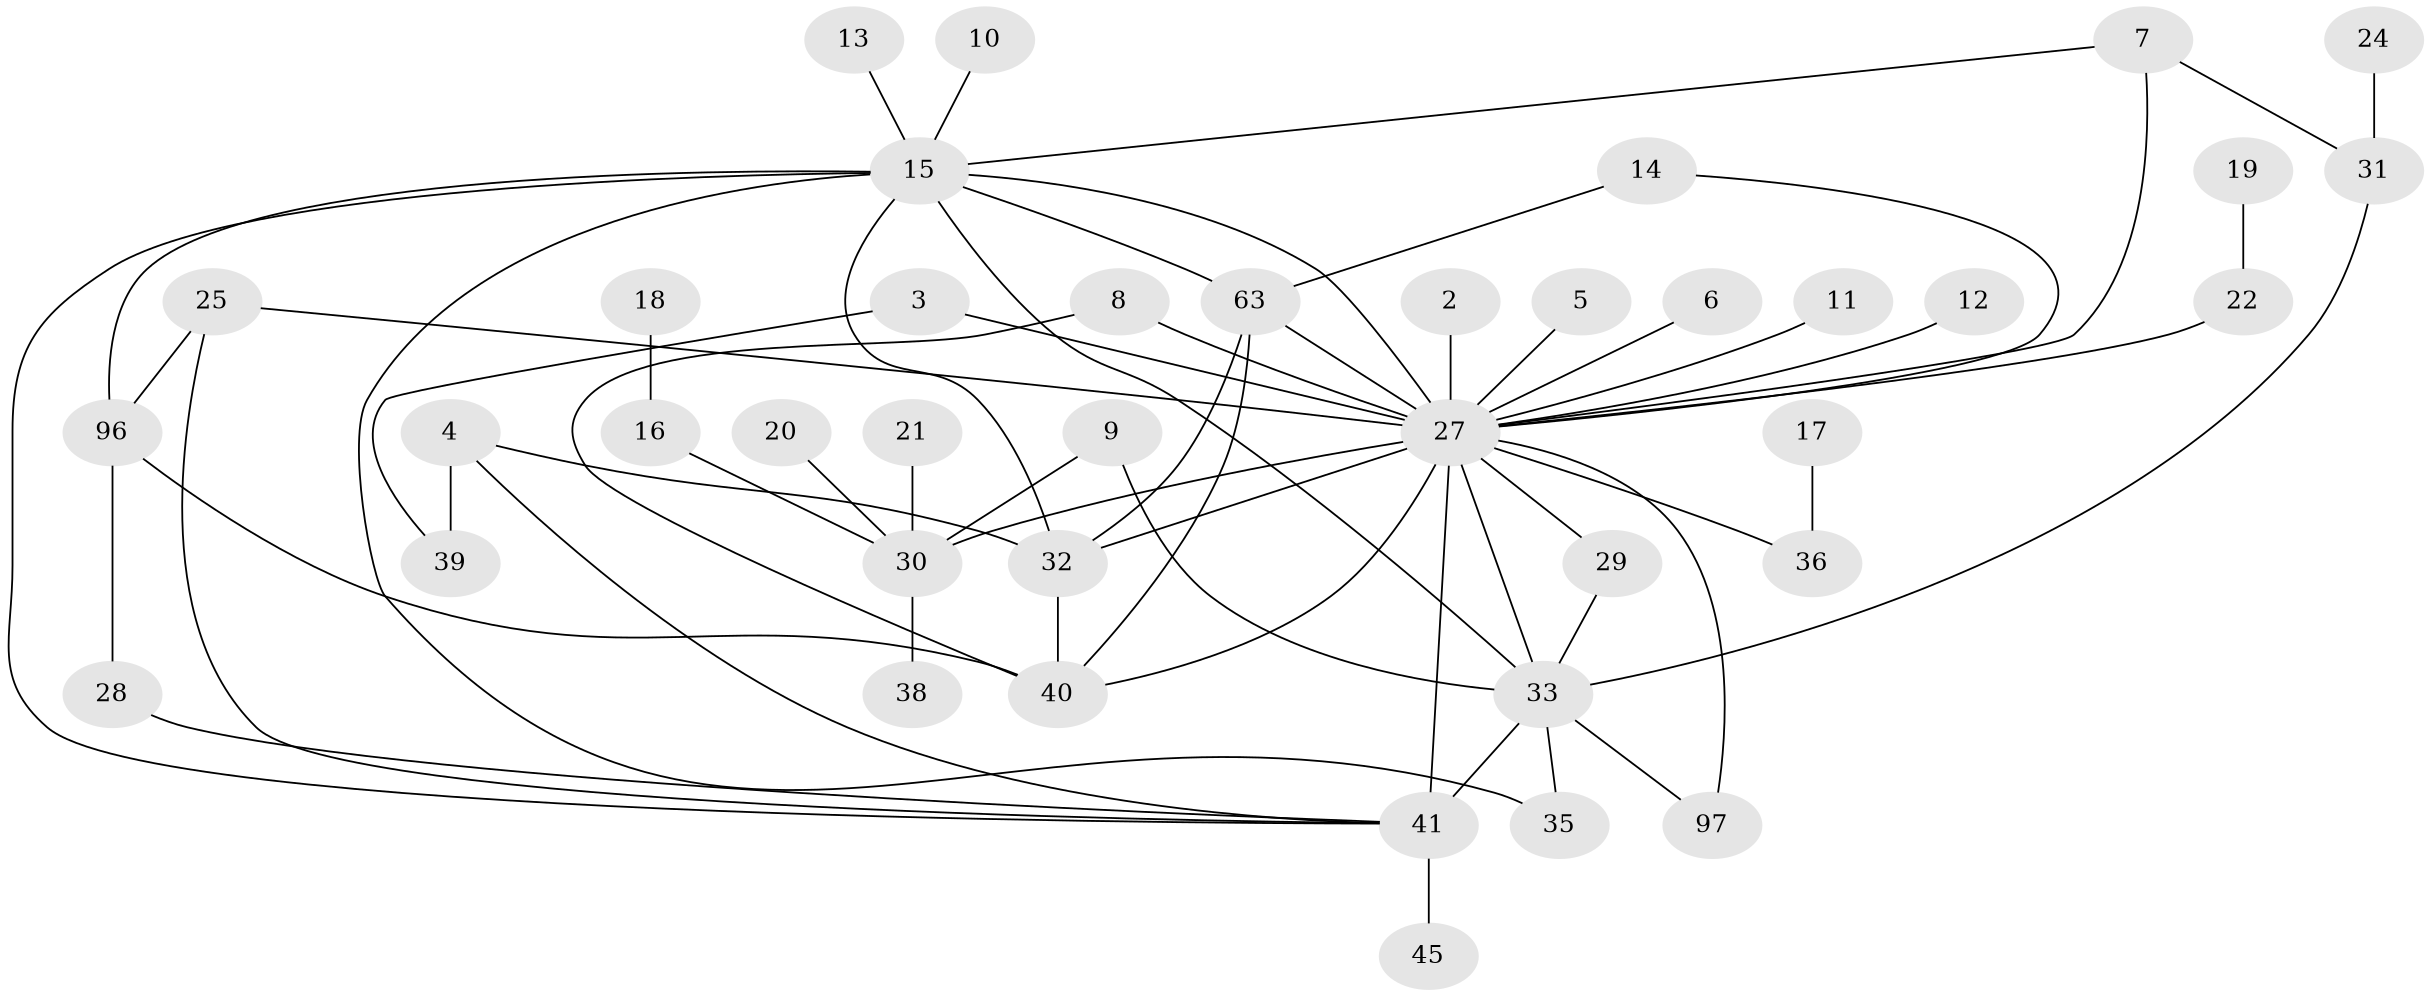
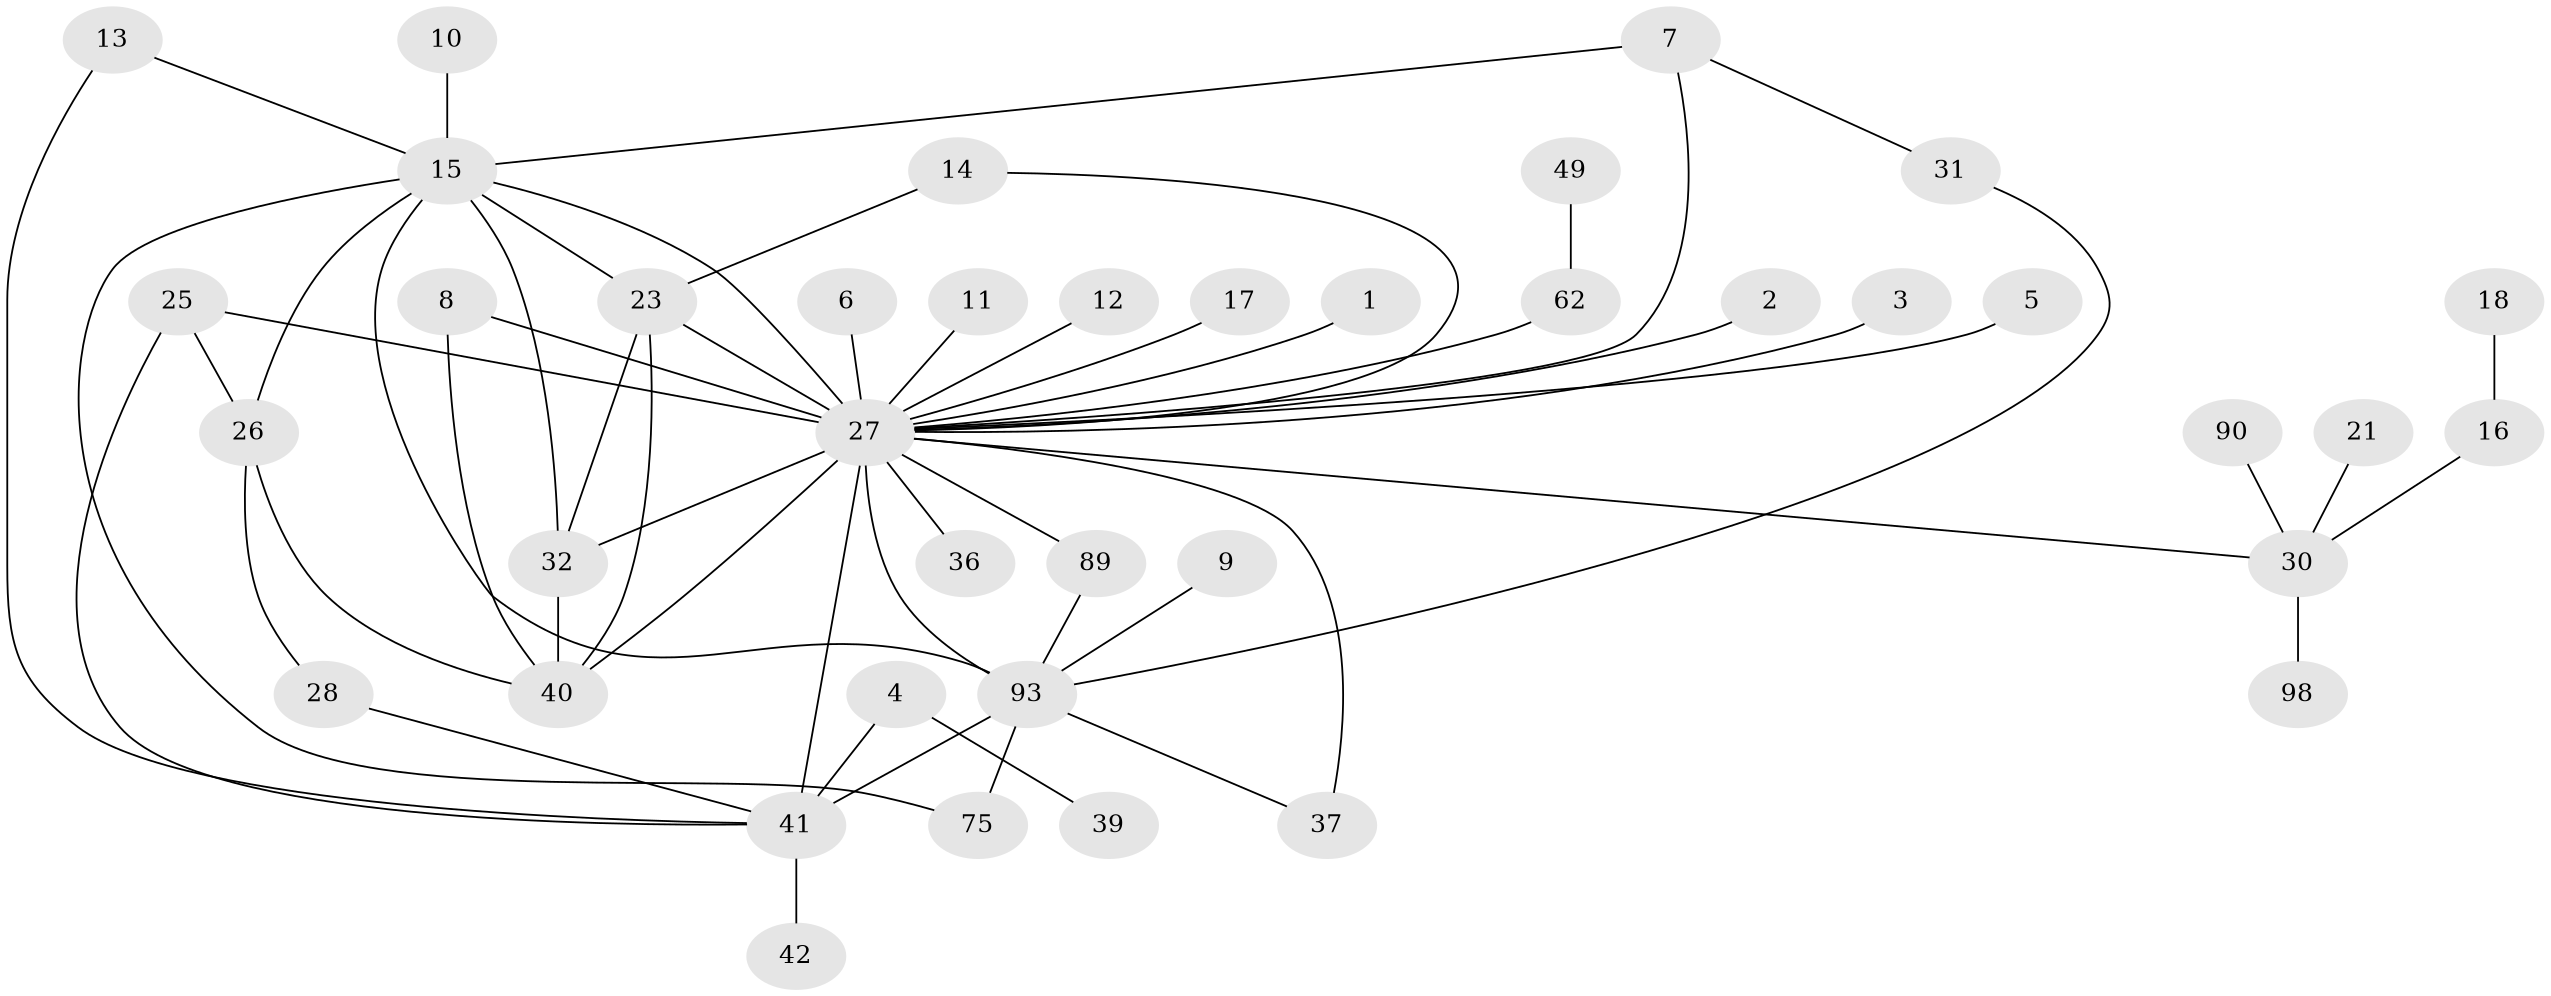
node "24": removed
node "19": label "19" -> "49"
node "63": label "63" -> "23"
node "1": added
node "22": label "22" -> "62"
edge "3" -- "39": removed
node "96": label "96" -> "26"
node "20": label "20" -> "90"
edge "4" -- "32": removed
edge "9" -- "30": removed
edge "17" -- "36": now "17" -- "27"
node "29": label "29" -> "89"
node "38": label "38" -> "98"
node "33": label "33" -> "93"
edge "15" -- "41": now "13" -- "41"
node "35": label "35" -> "75"
node "97": label "97" -> "37"
node "45": label "45" -> "42"
